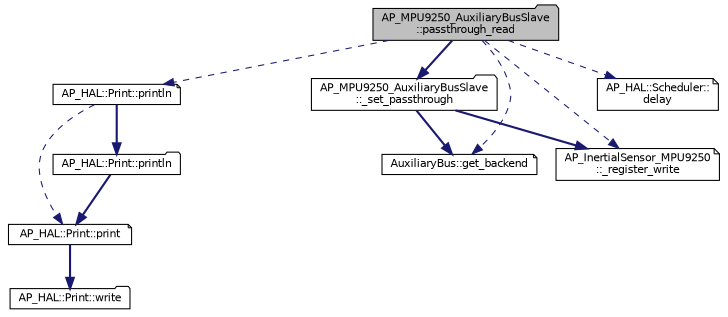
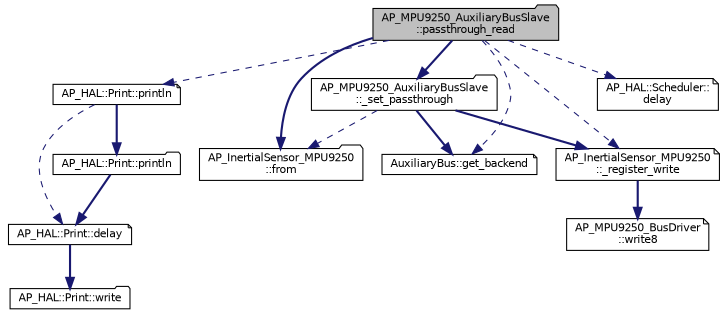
node "AP_InertialSensor_MPU9250 ::from": added
node "AP_HAL::Print::print": label "AP_HAL::Print::print" -> "AP_HAL::Print::delay"
node "AP_MPU9250_BusDriver ::write8": added
